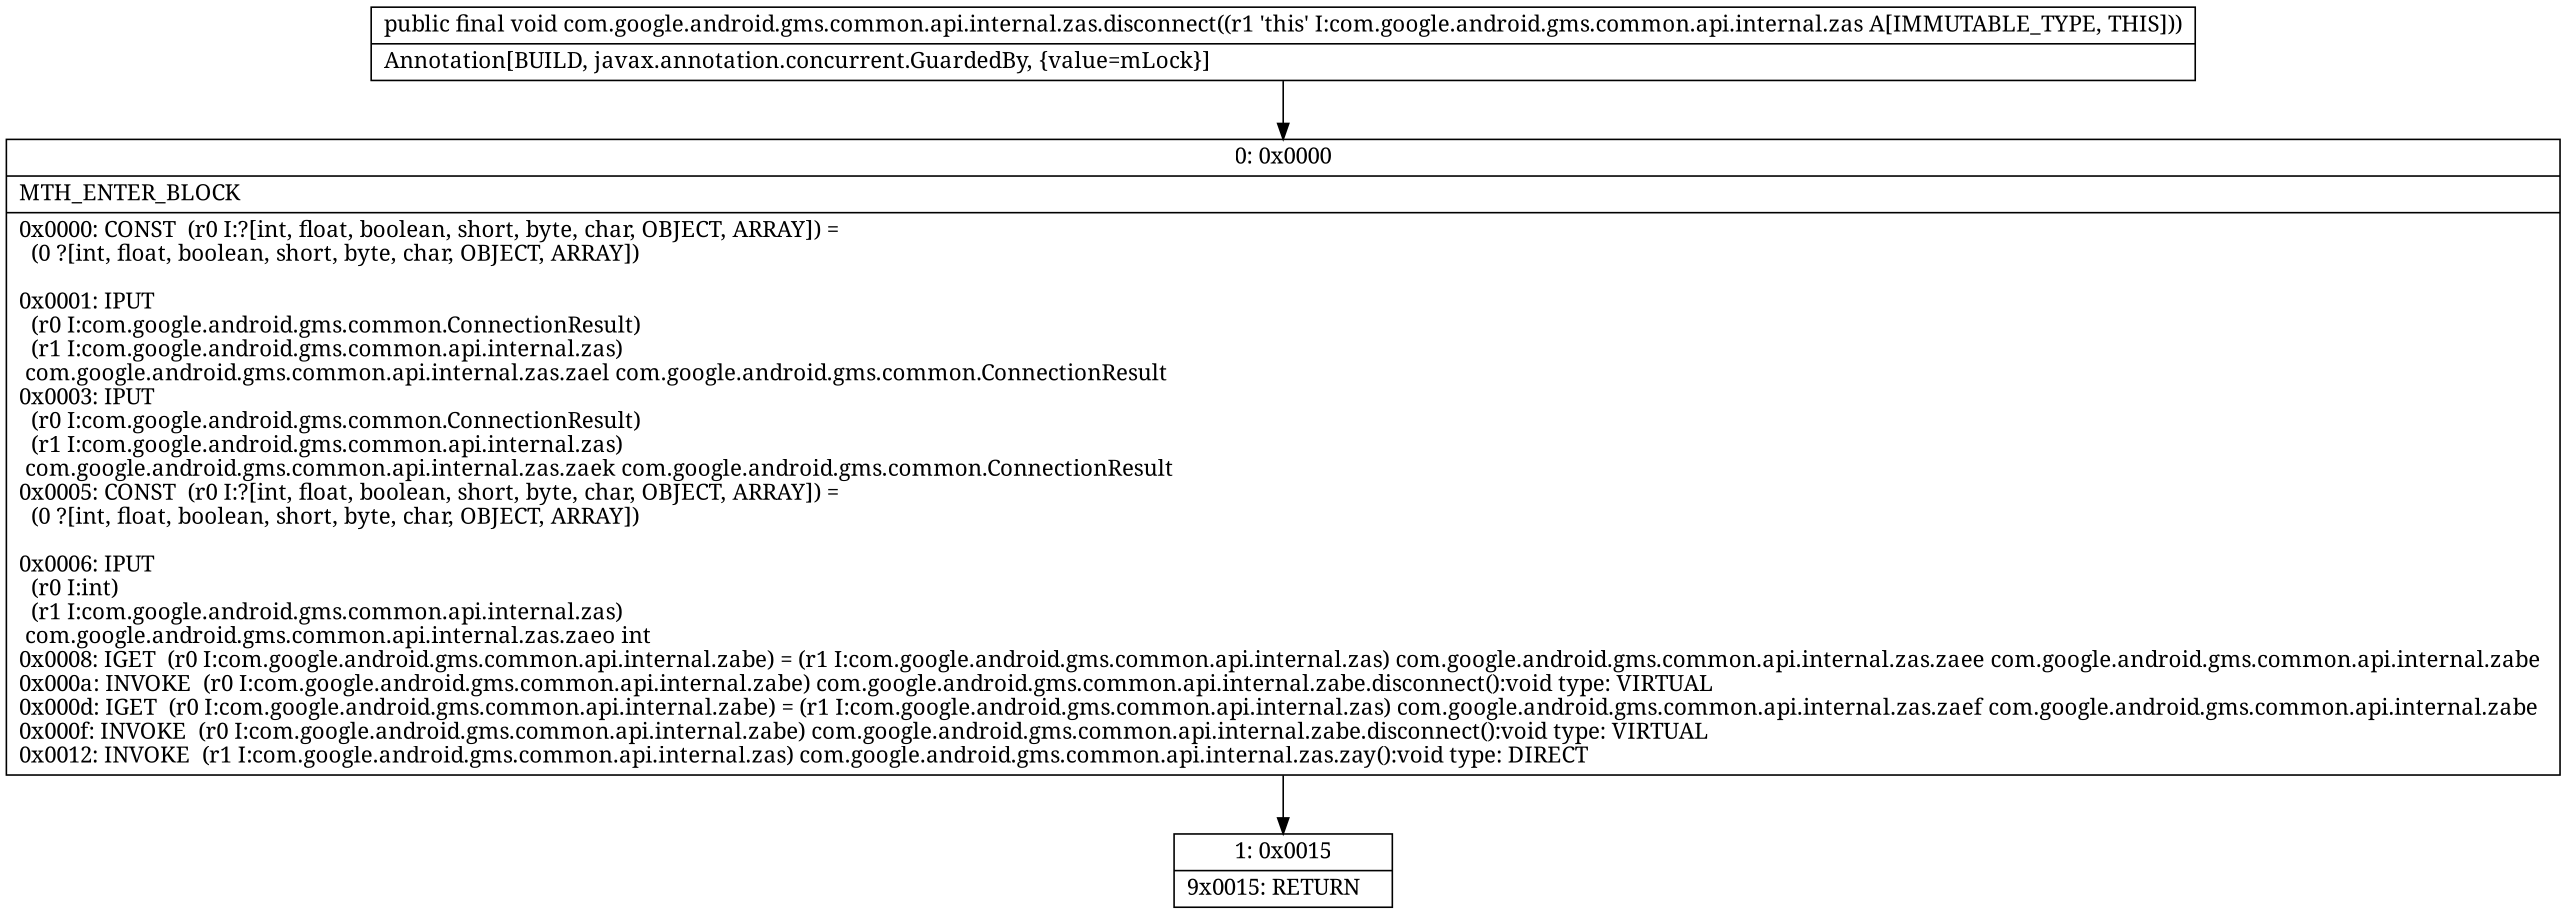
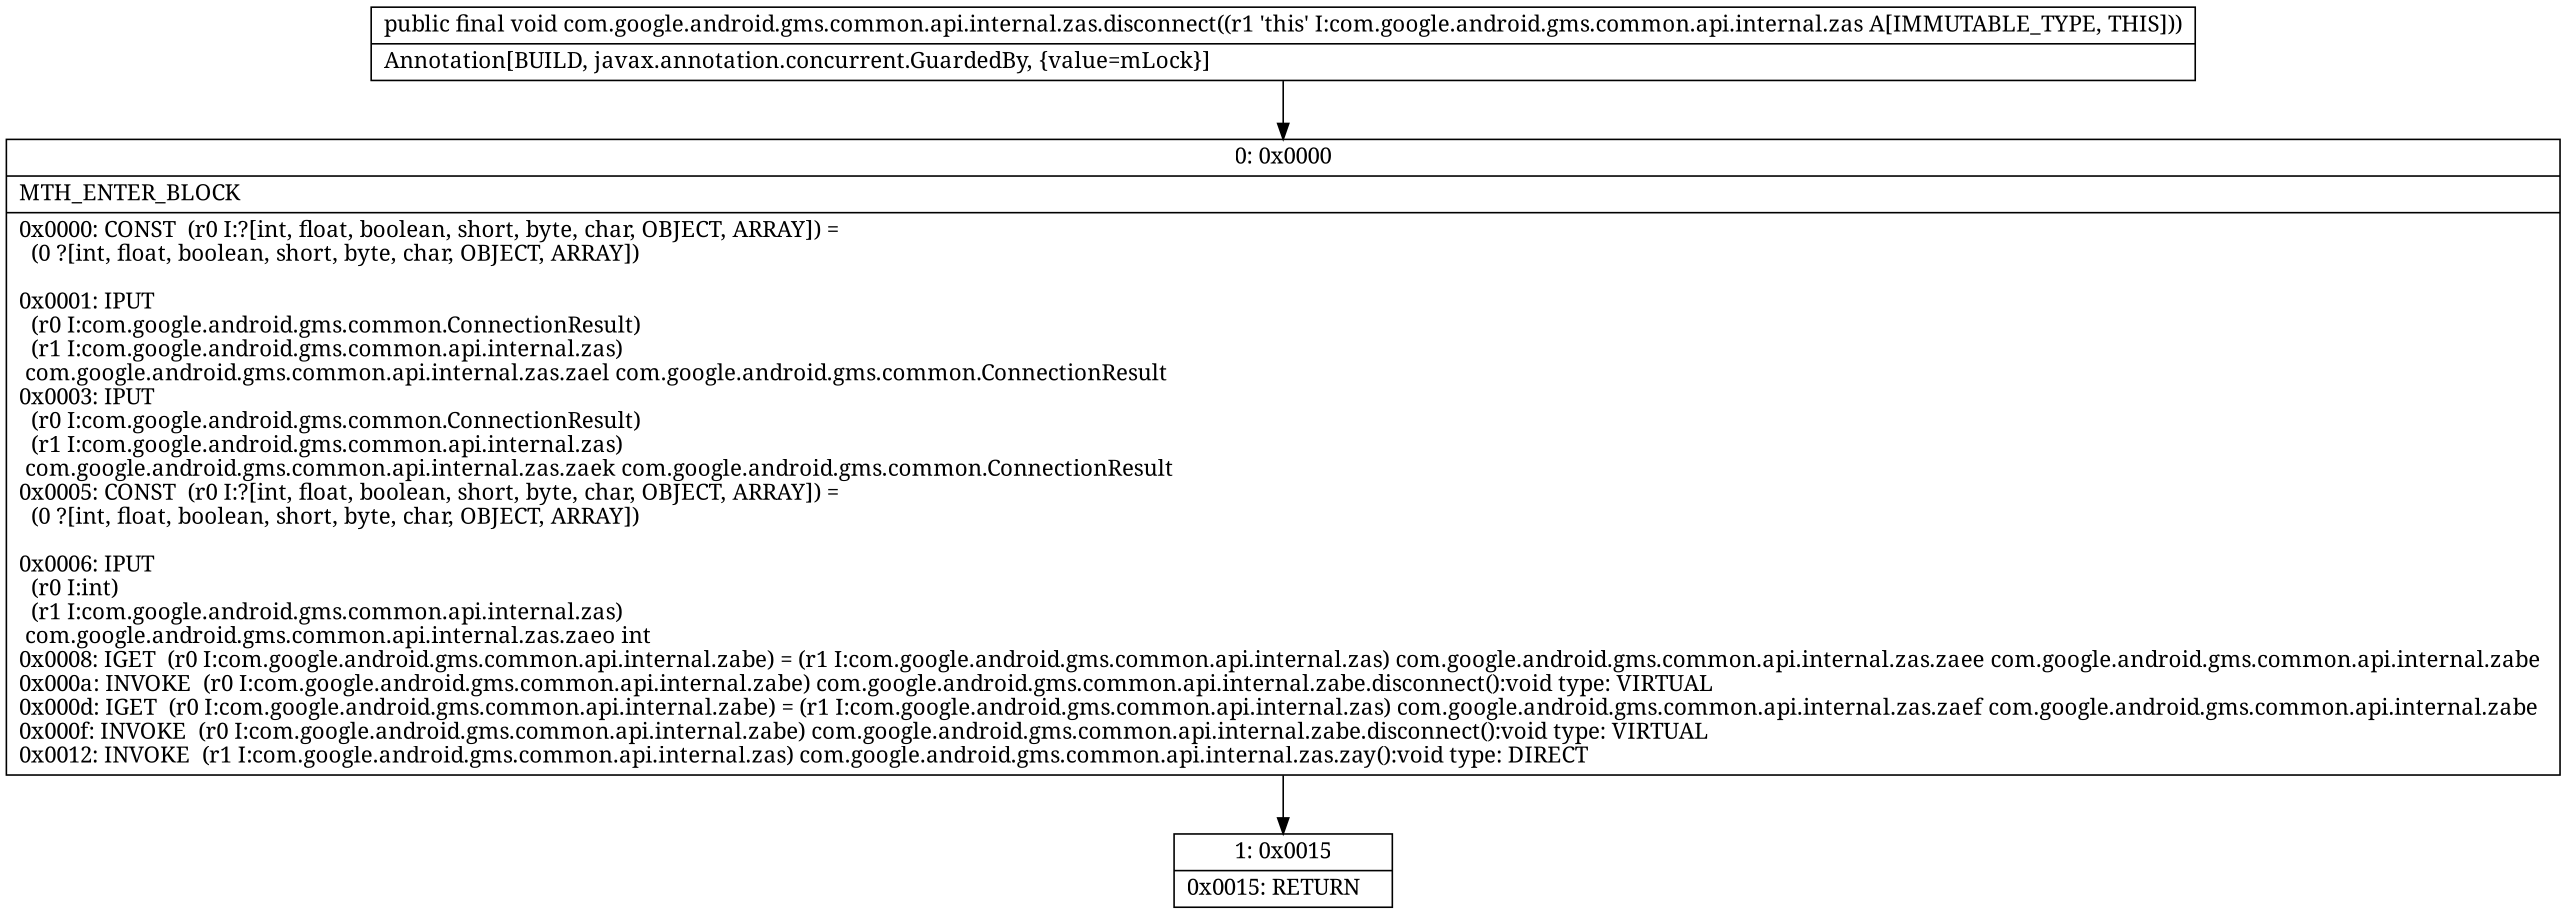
node "1: 0x0015": text "9x0015: RETURN" -> "0x0015: RETURN"
